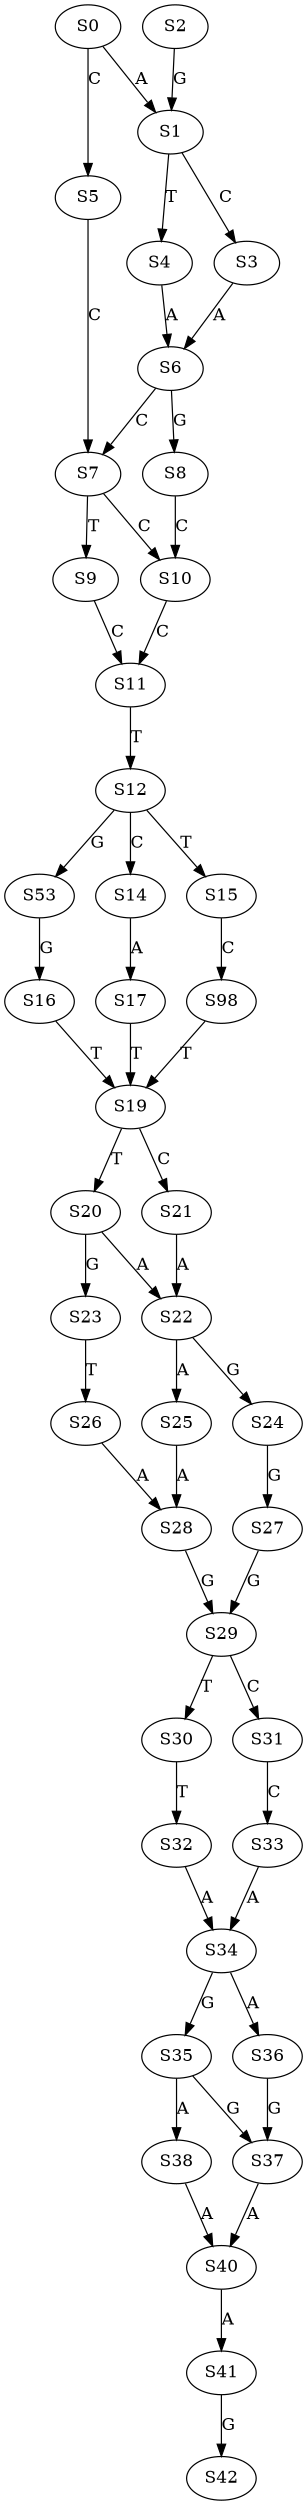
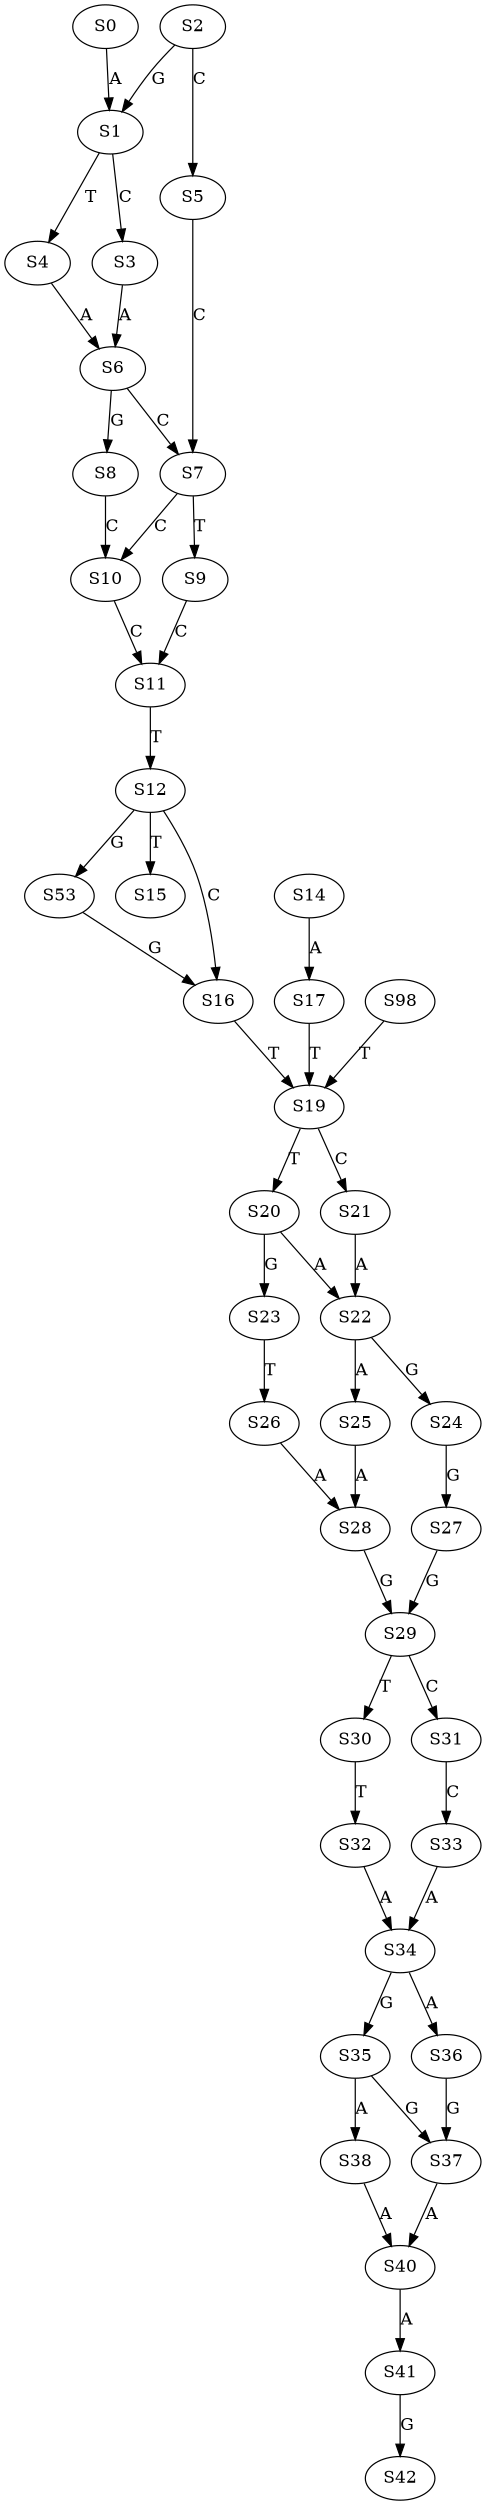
edge "S0" -> "S5": now "S2" -> "S5"
edge "S12" -> "S14": now "S12" -> "S16"
edge "S15" -> "S98": removed, label "C"
